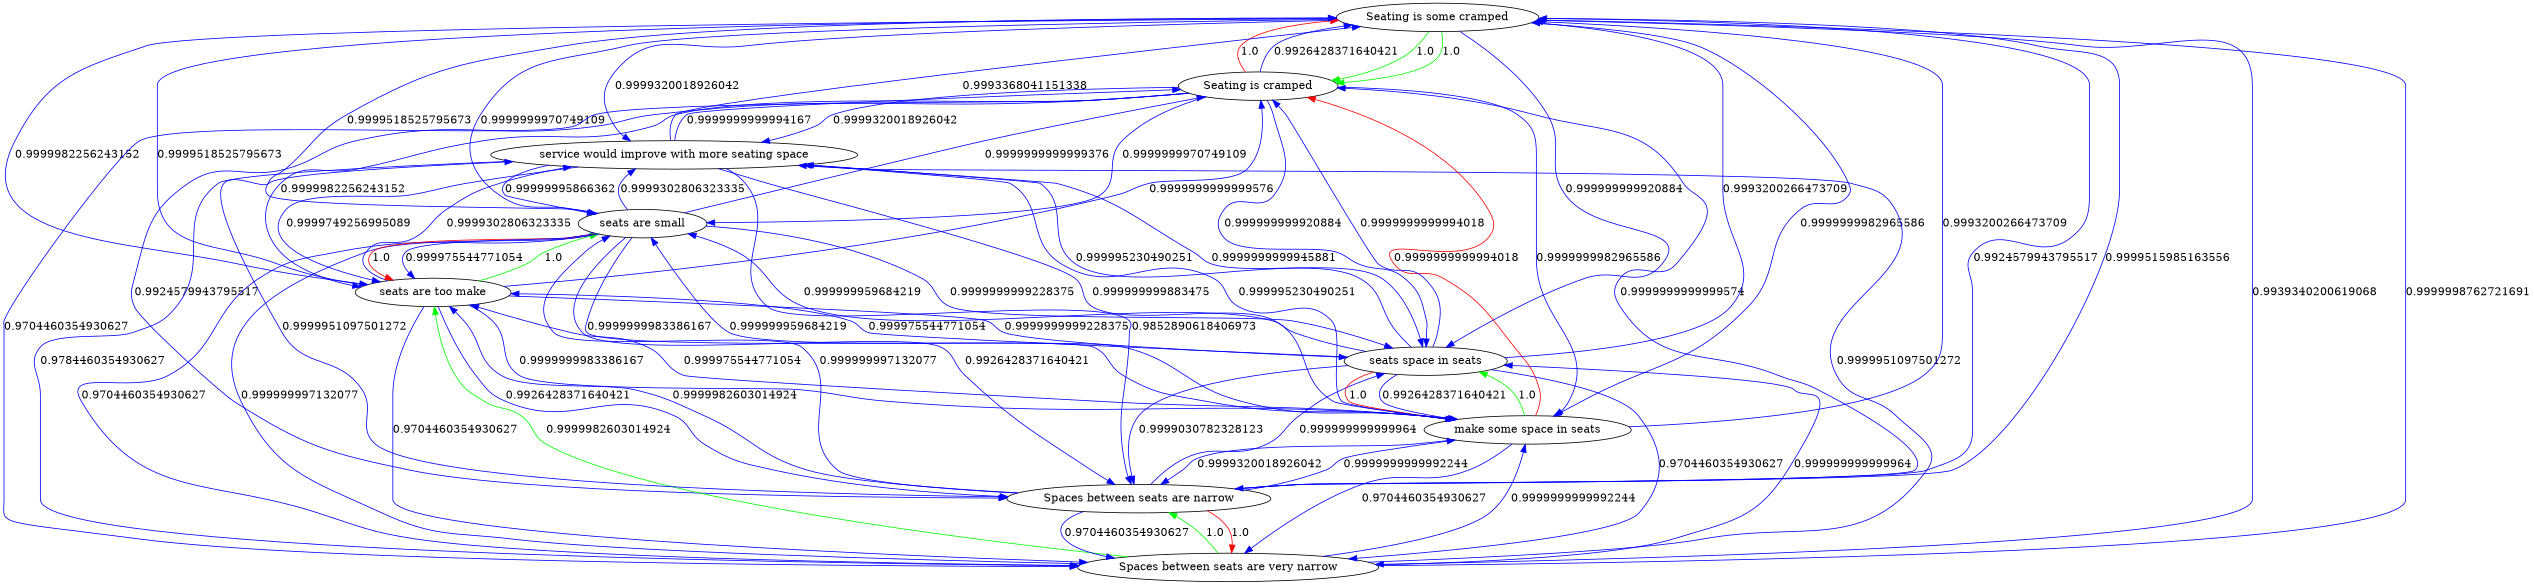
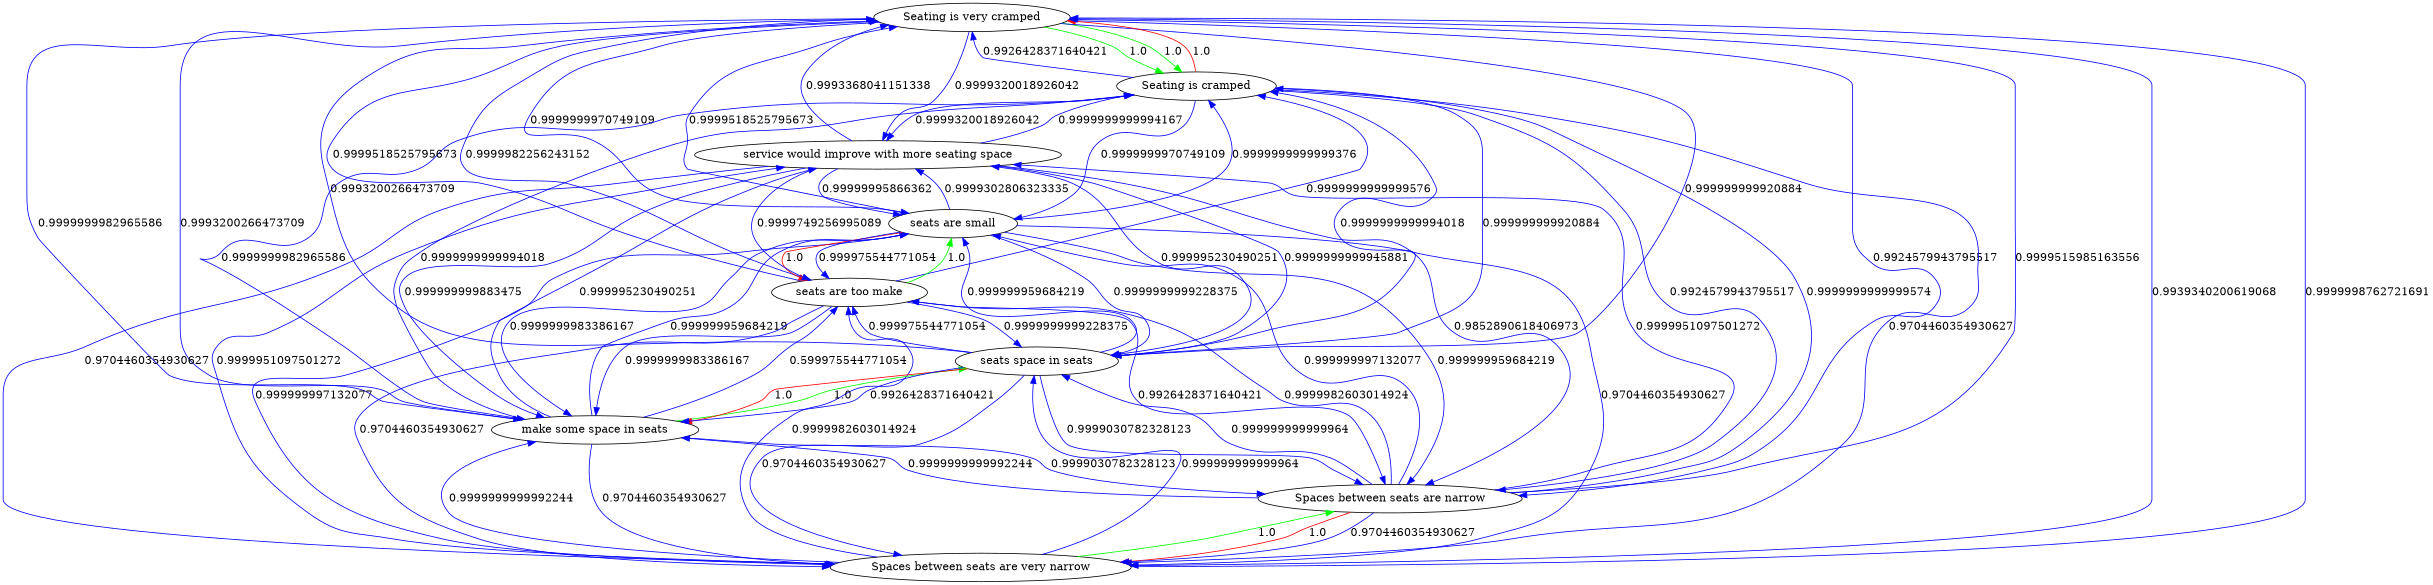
node "Seating is some cramped": label "Seating is some cramped" -> "Seating is very cramped"
edge "Seating is cramped" -> "seats are too make": removed, label "0.9999982256243152"
edge "seats are too make" -> "service would improve with more seating space": removed, label "0.9999302806323335"
edge "make some space in seats" -> "Seating is cramped": color red -> blue
edge "service would improve with more seating space" -> "Spaces between seats are very narrow": label "0.9784460354930627" -> "0.9704460354930627"
edge "make some space in seats" -> "seats are too make": label "0.999975544771054" -> "0.599975544771054"
edge "seats are small" -> "Spaces between seats are narrow": label "0.9926428371640421" -> "0.999999959684219"
edge "make some space in seats" -> "Spaces between seats are narrow": label "0.9999320018926042" -> "0.9999030782328123"
edge "Spaces between seats are very narrow" -> "seats are too make": color green -> blue
